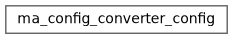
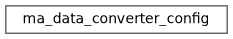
node "ma_config_converter_config": label "ma_config_converter_config" -> "ma_data_converter_config"
